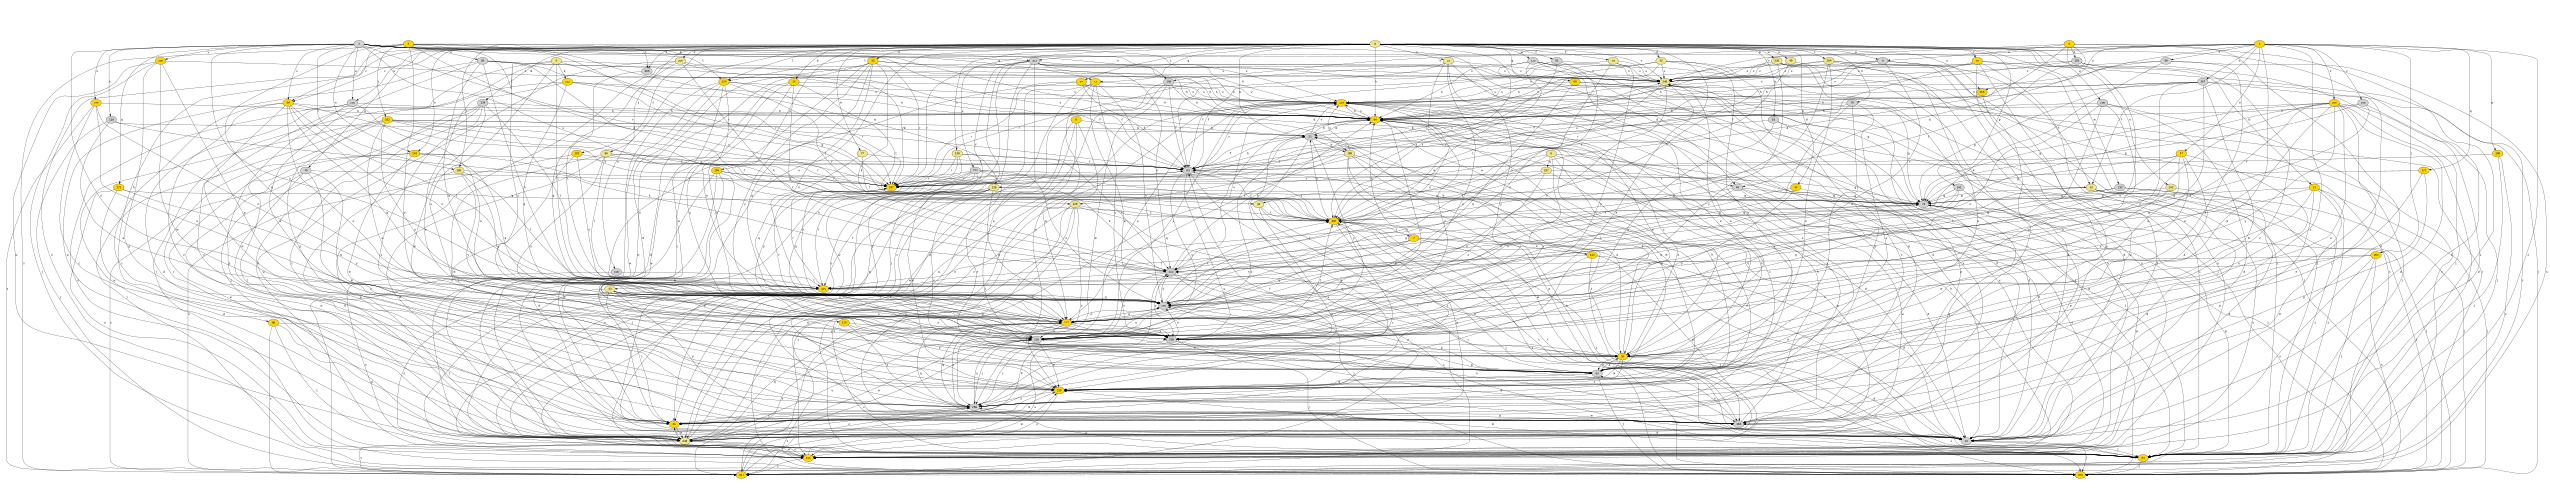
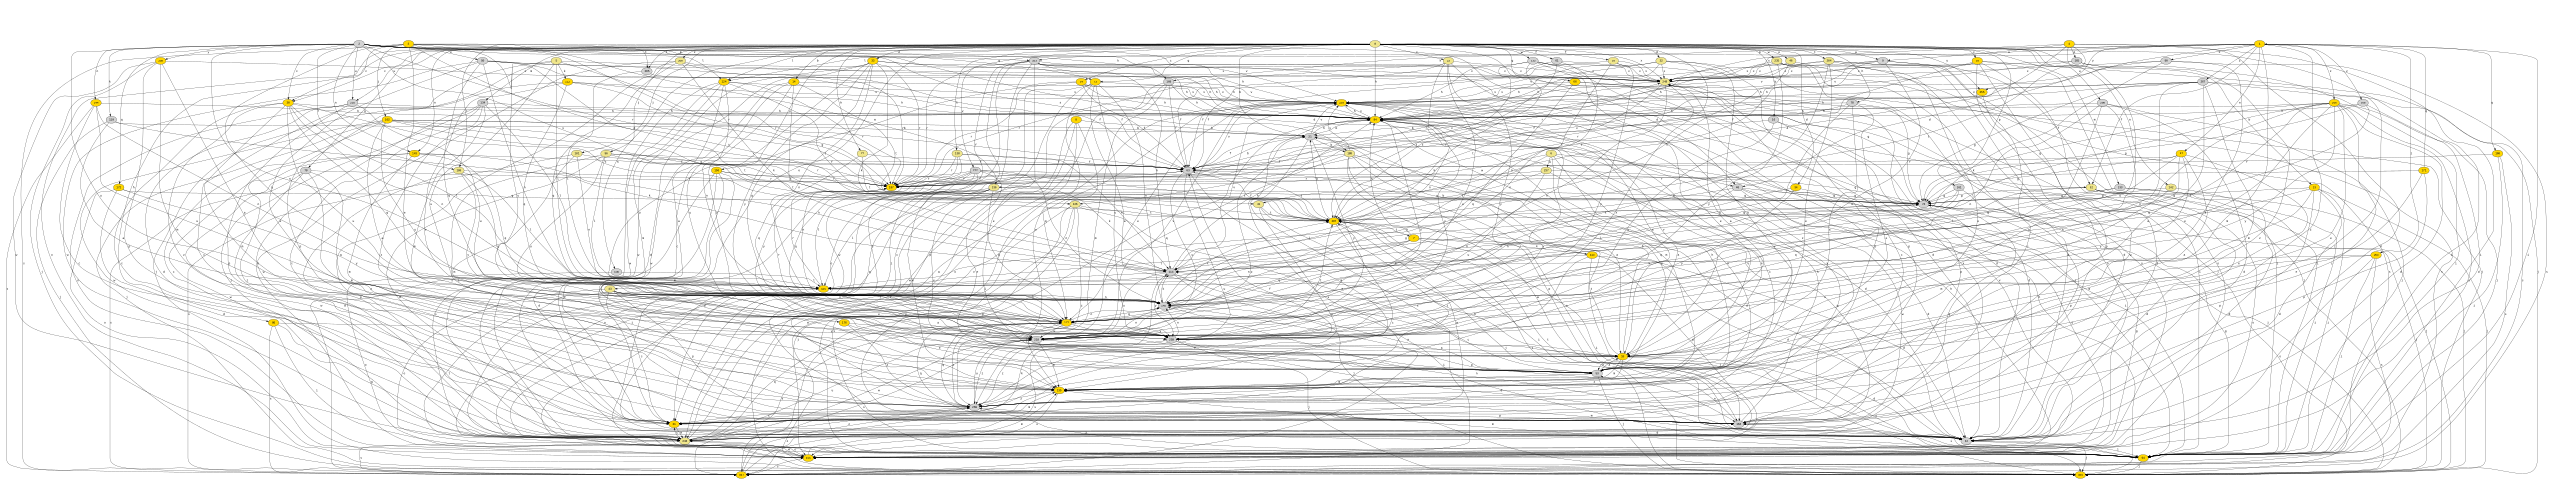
edge "1" -> "171": reversed
node "101": fillcolor gold -> khaki
